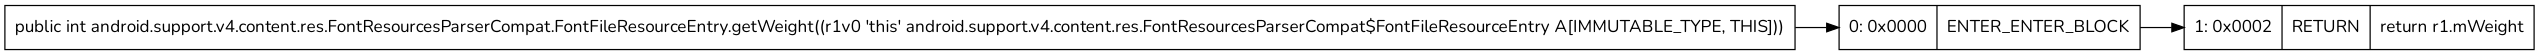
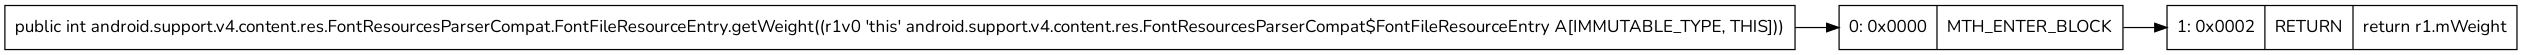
node "0: 0x0000": text "ENTER_ENTER_BLOCK" -> "MTH_ENTER_BLOCK"
